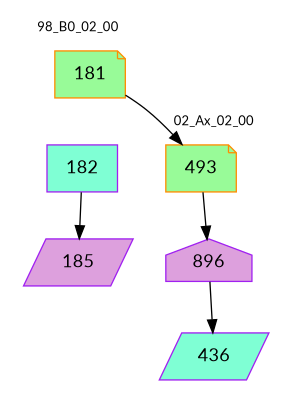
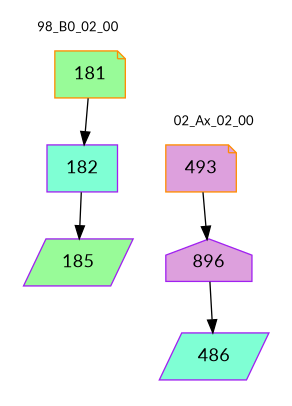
edge "181" -> "493": now "181" -> "182"
node "493": fillcolor palegreen -> plum
node "185": fillcolor plum -> palegreen
node "436": label "436" -> "486"
